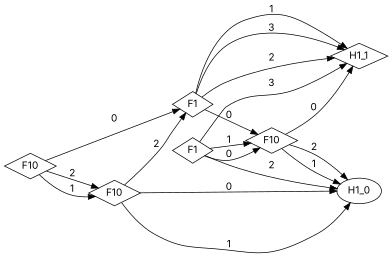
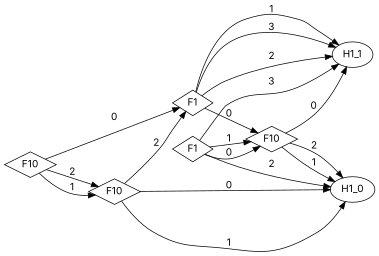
node "H1_1": shape diamond -> ellipse
